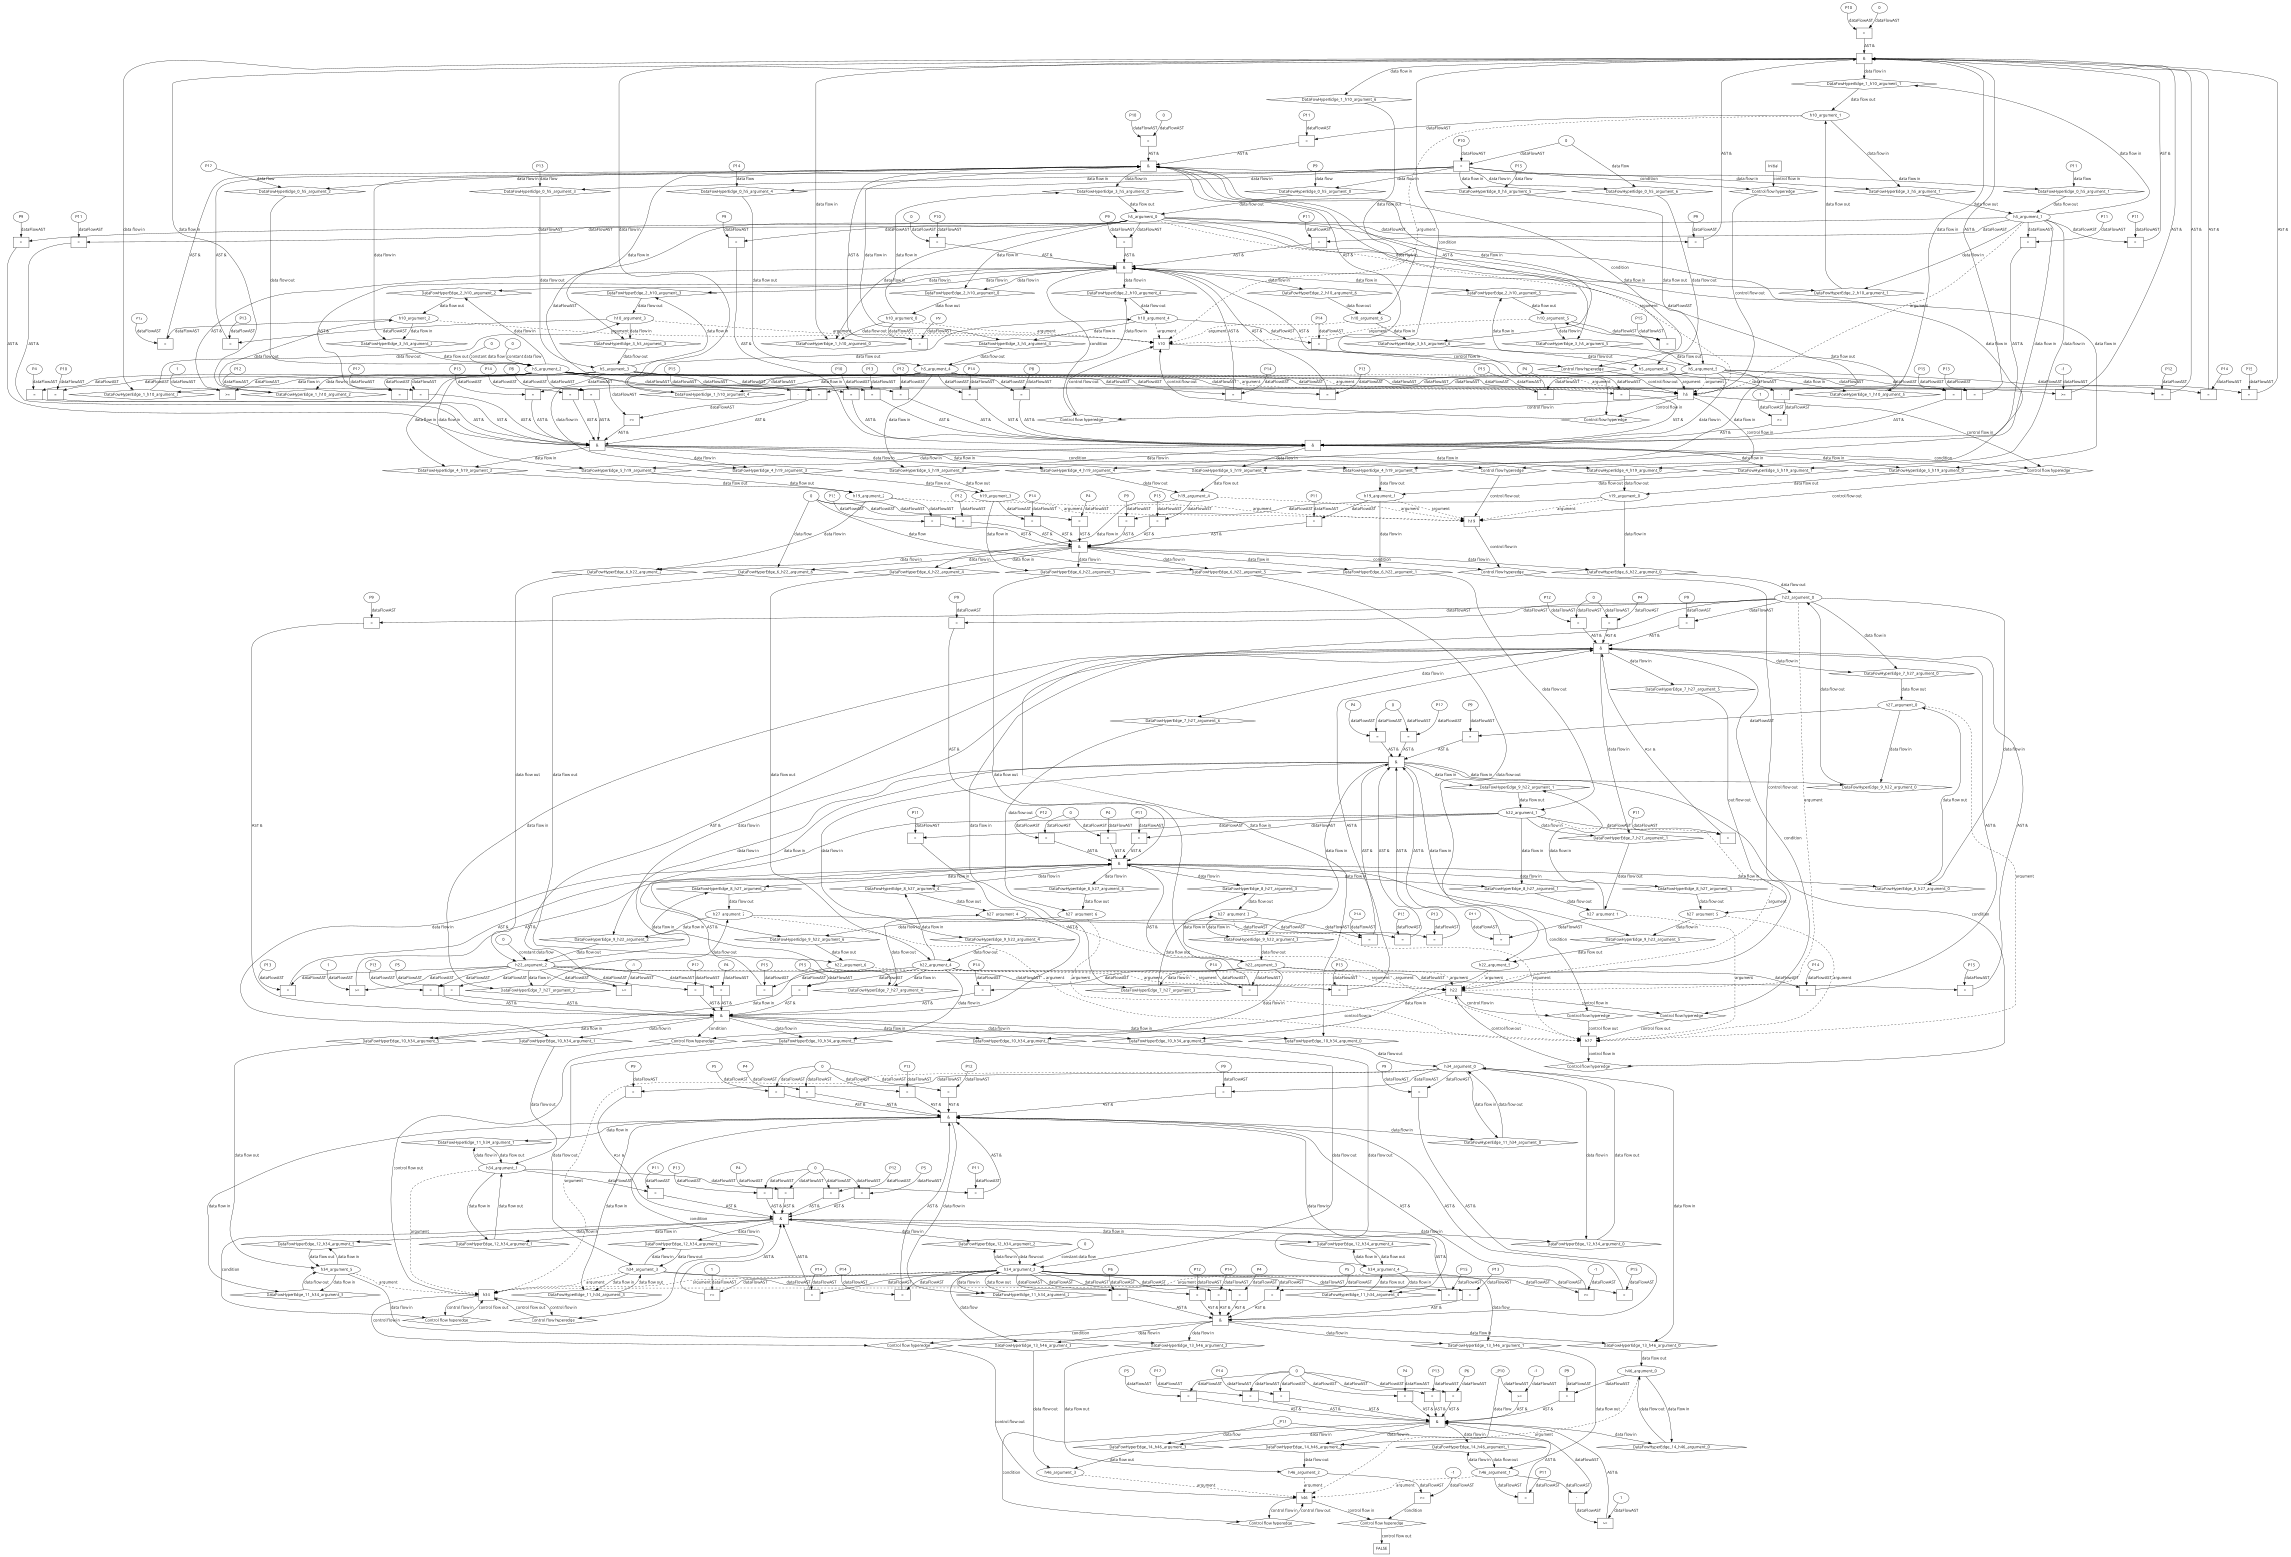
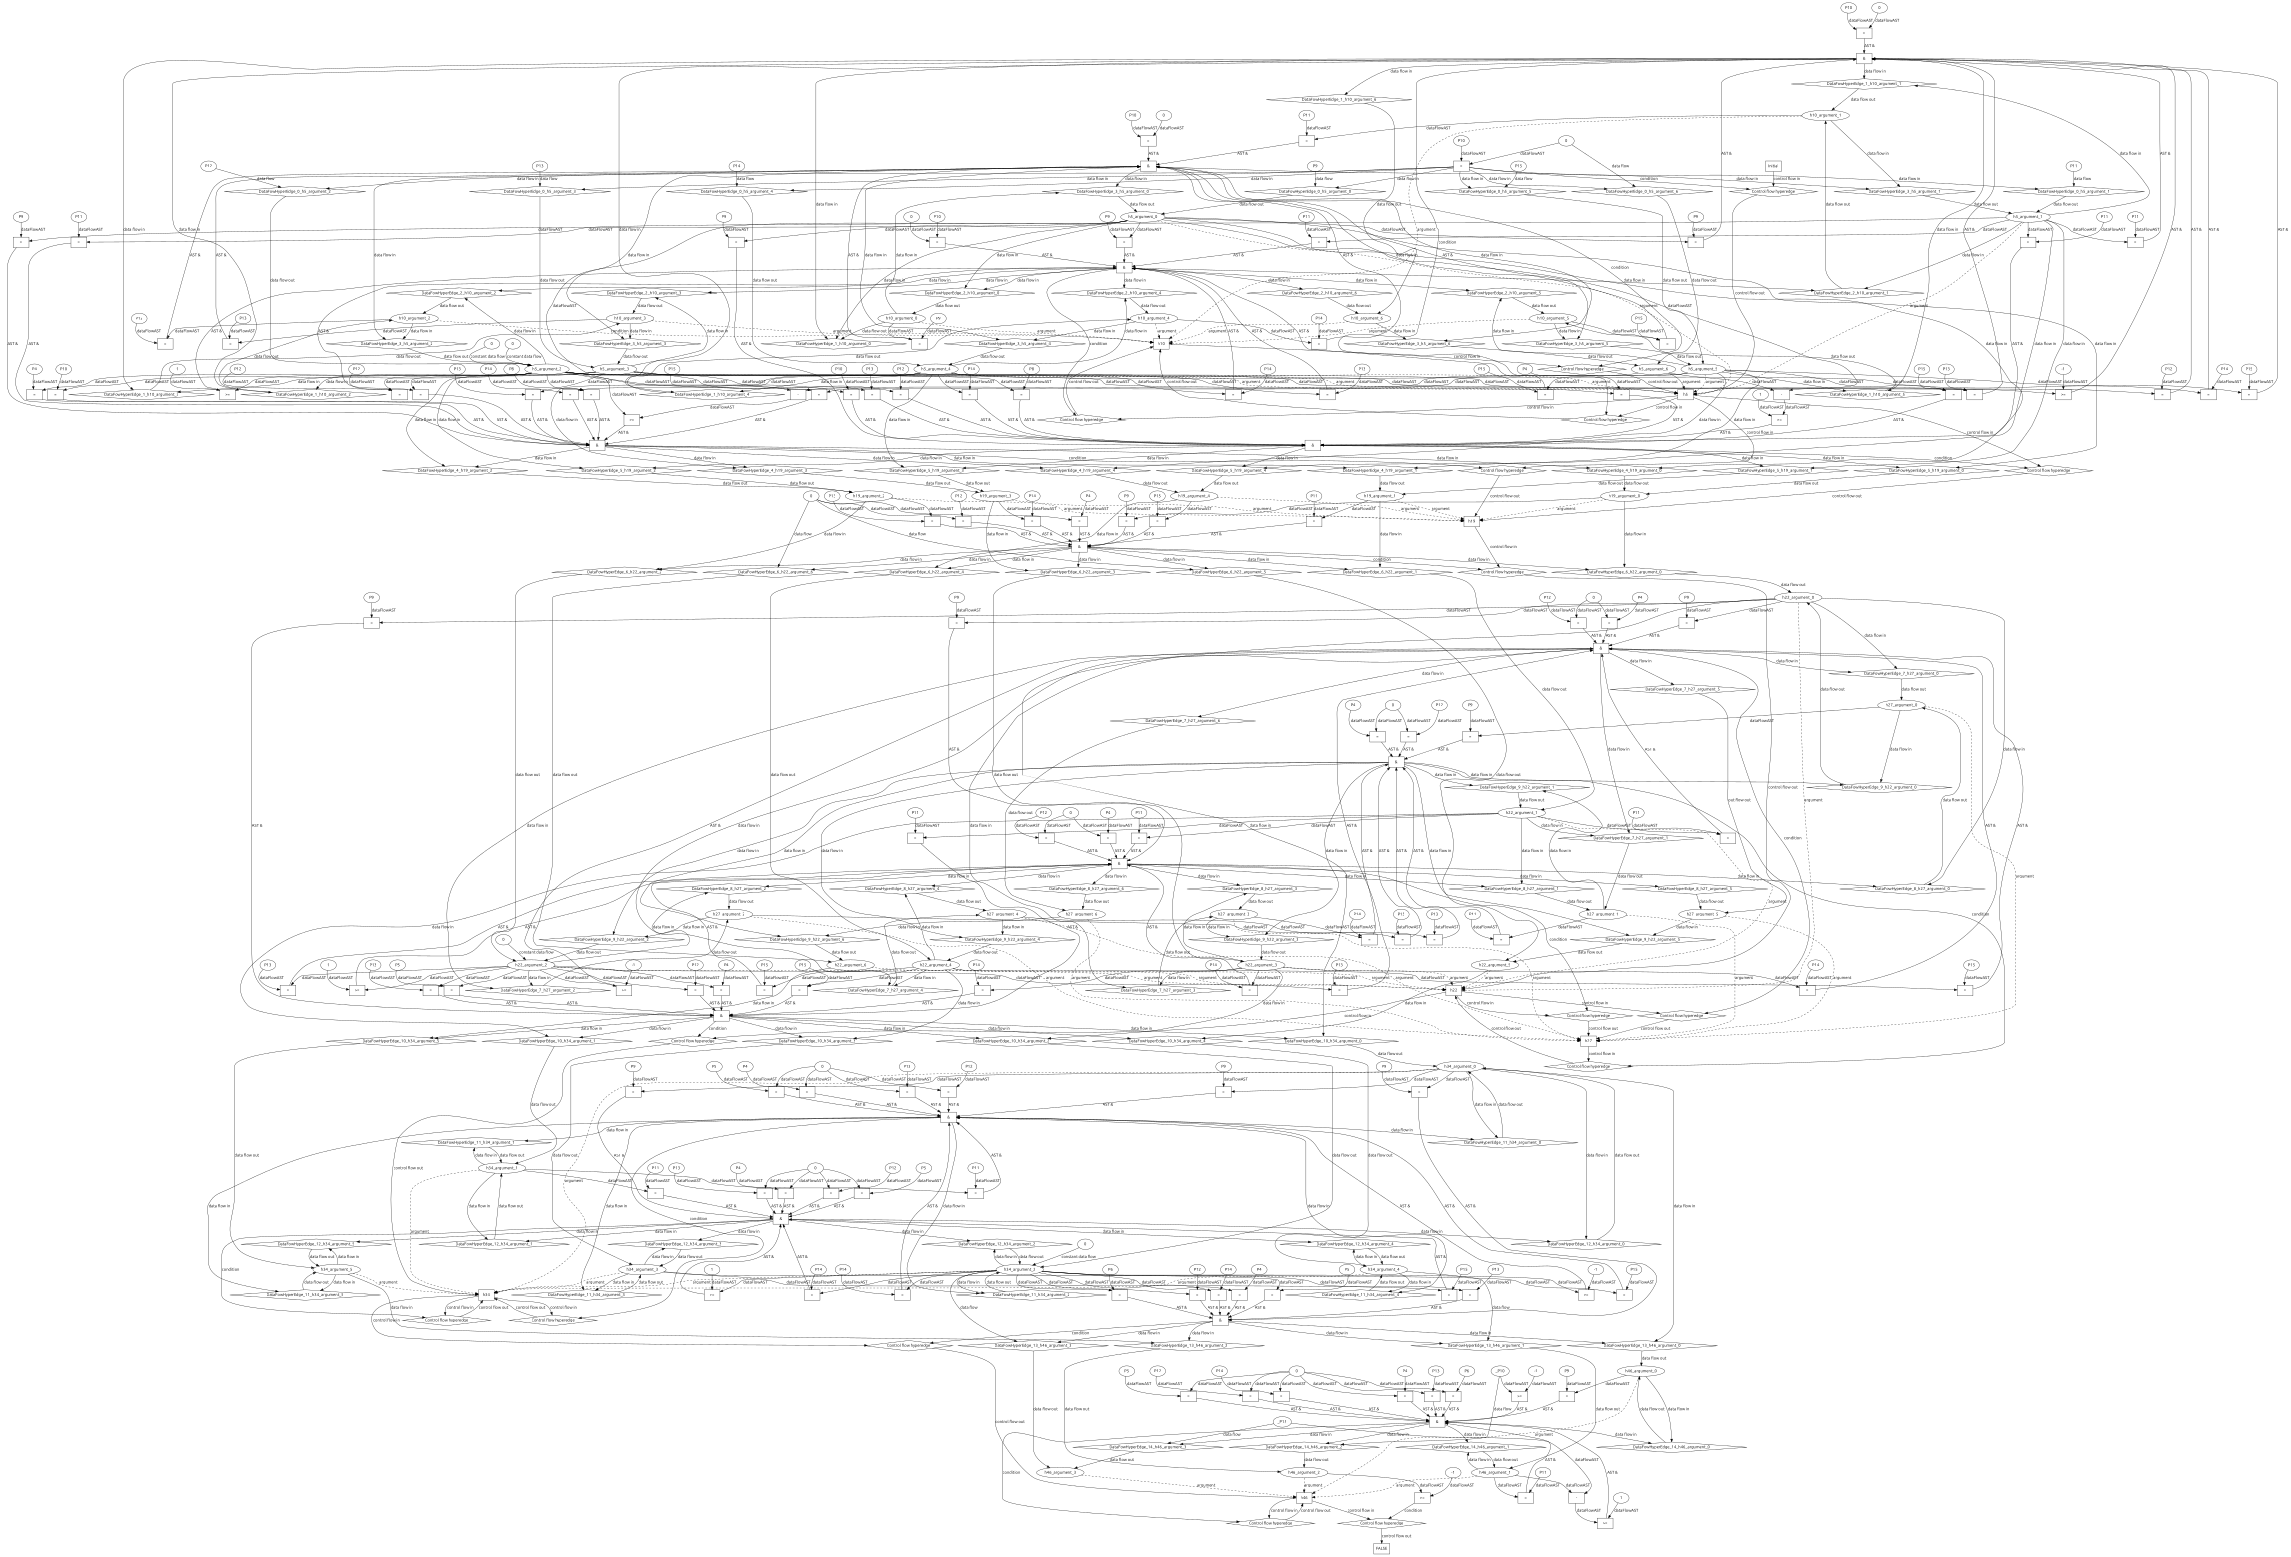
edge "h10_argument_2" -> "h10": label "argument" -> "condition"
edge "h27_argument_4" -> "DataFowHyperEdge_9_h22_argument_4": added, label "data flow in"
